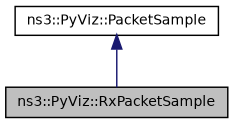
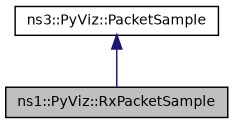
node "ns3::PyViz::RxPacketSample": label "ns3::PyViz::RxPacketSample" -> "ns1::PyViz::RxPacketSample"
